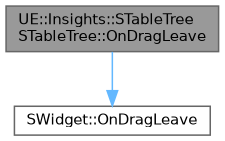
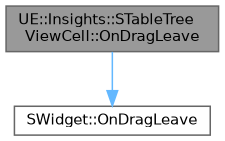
node "UE::Insights::STableTree STableTree::OnDragLeave": label "UE::Insights::STableTree STableTree::OnDragLeave" -> "UE::Insights::STableTree ViewCell::OnDragLeave"
